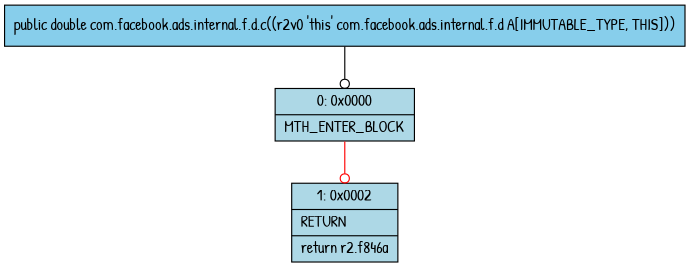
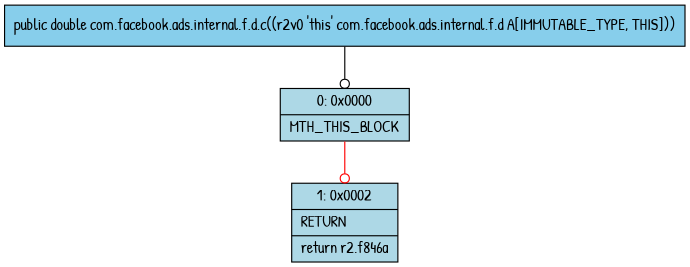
node "0: 0x0000": text "MTH_ENTER_BLOCK" -> "MTH_THIS_BLOCK"
